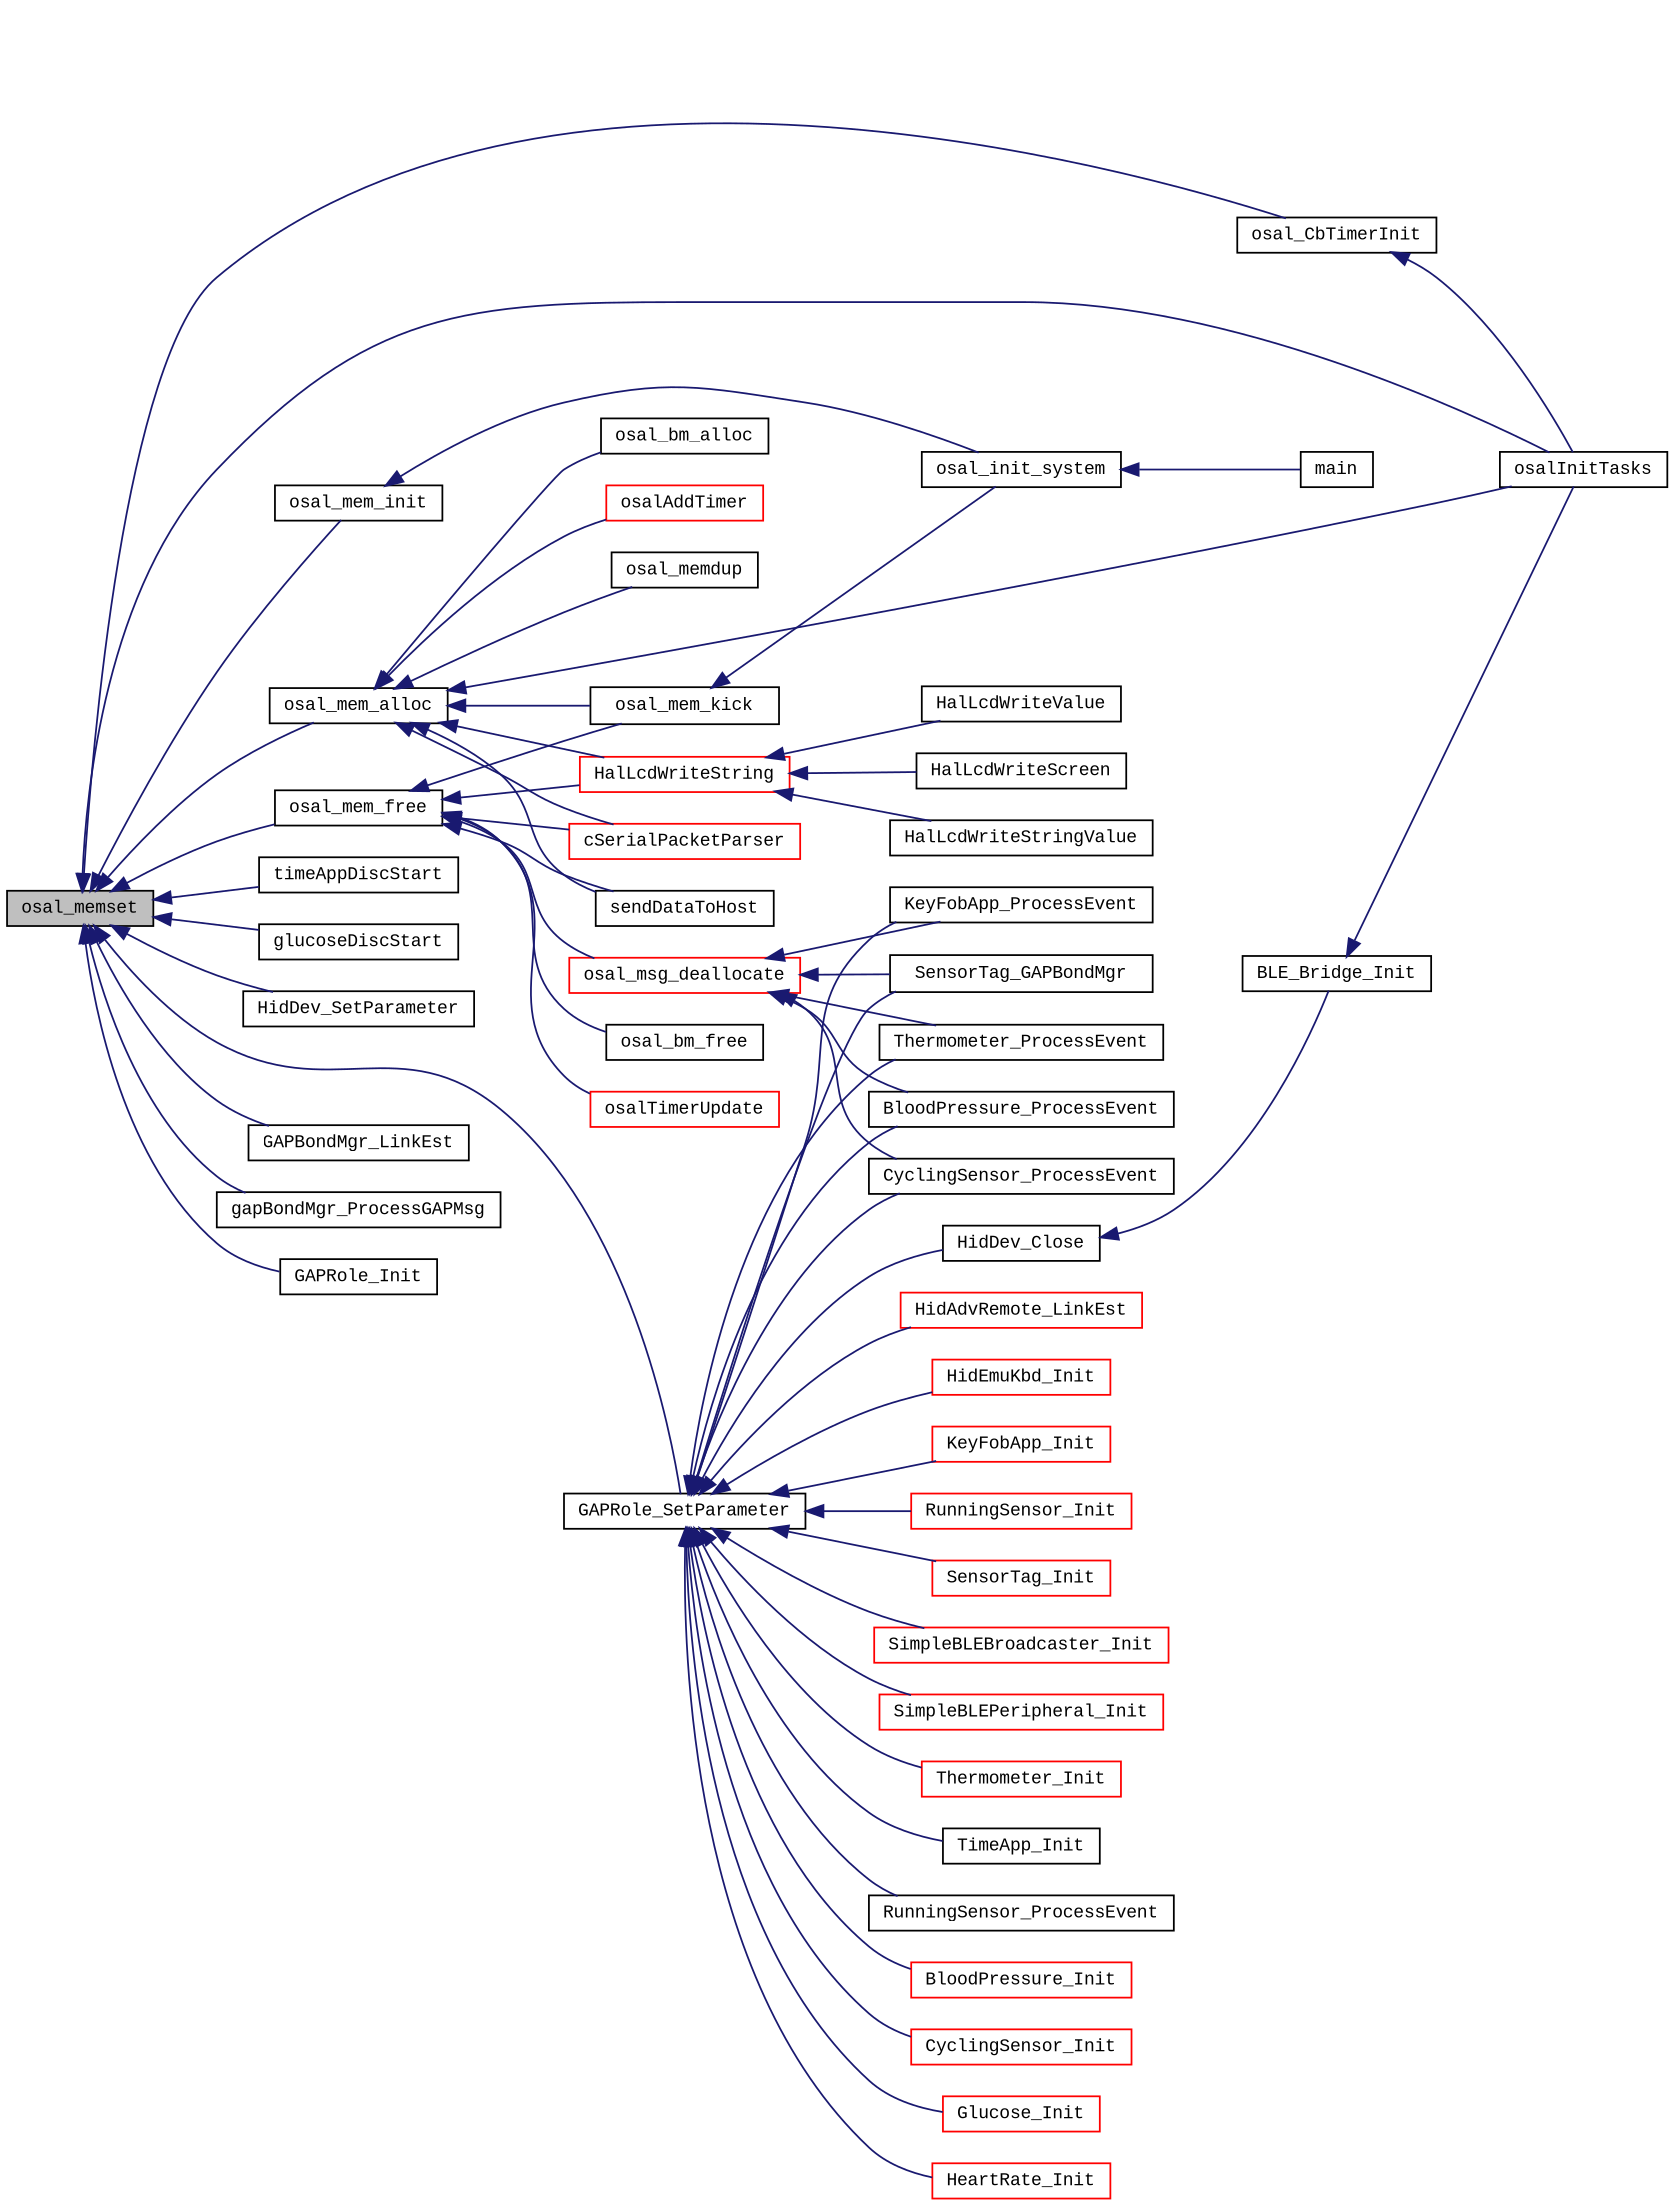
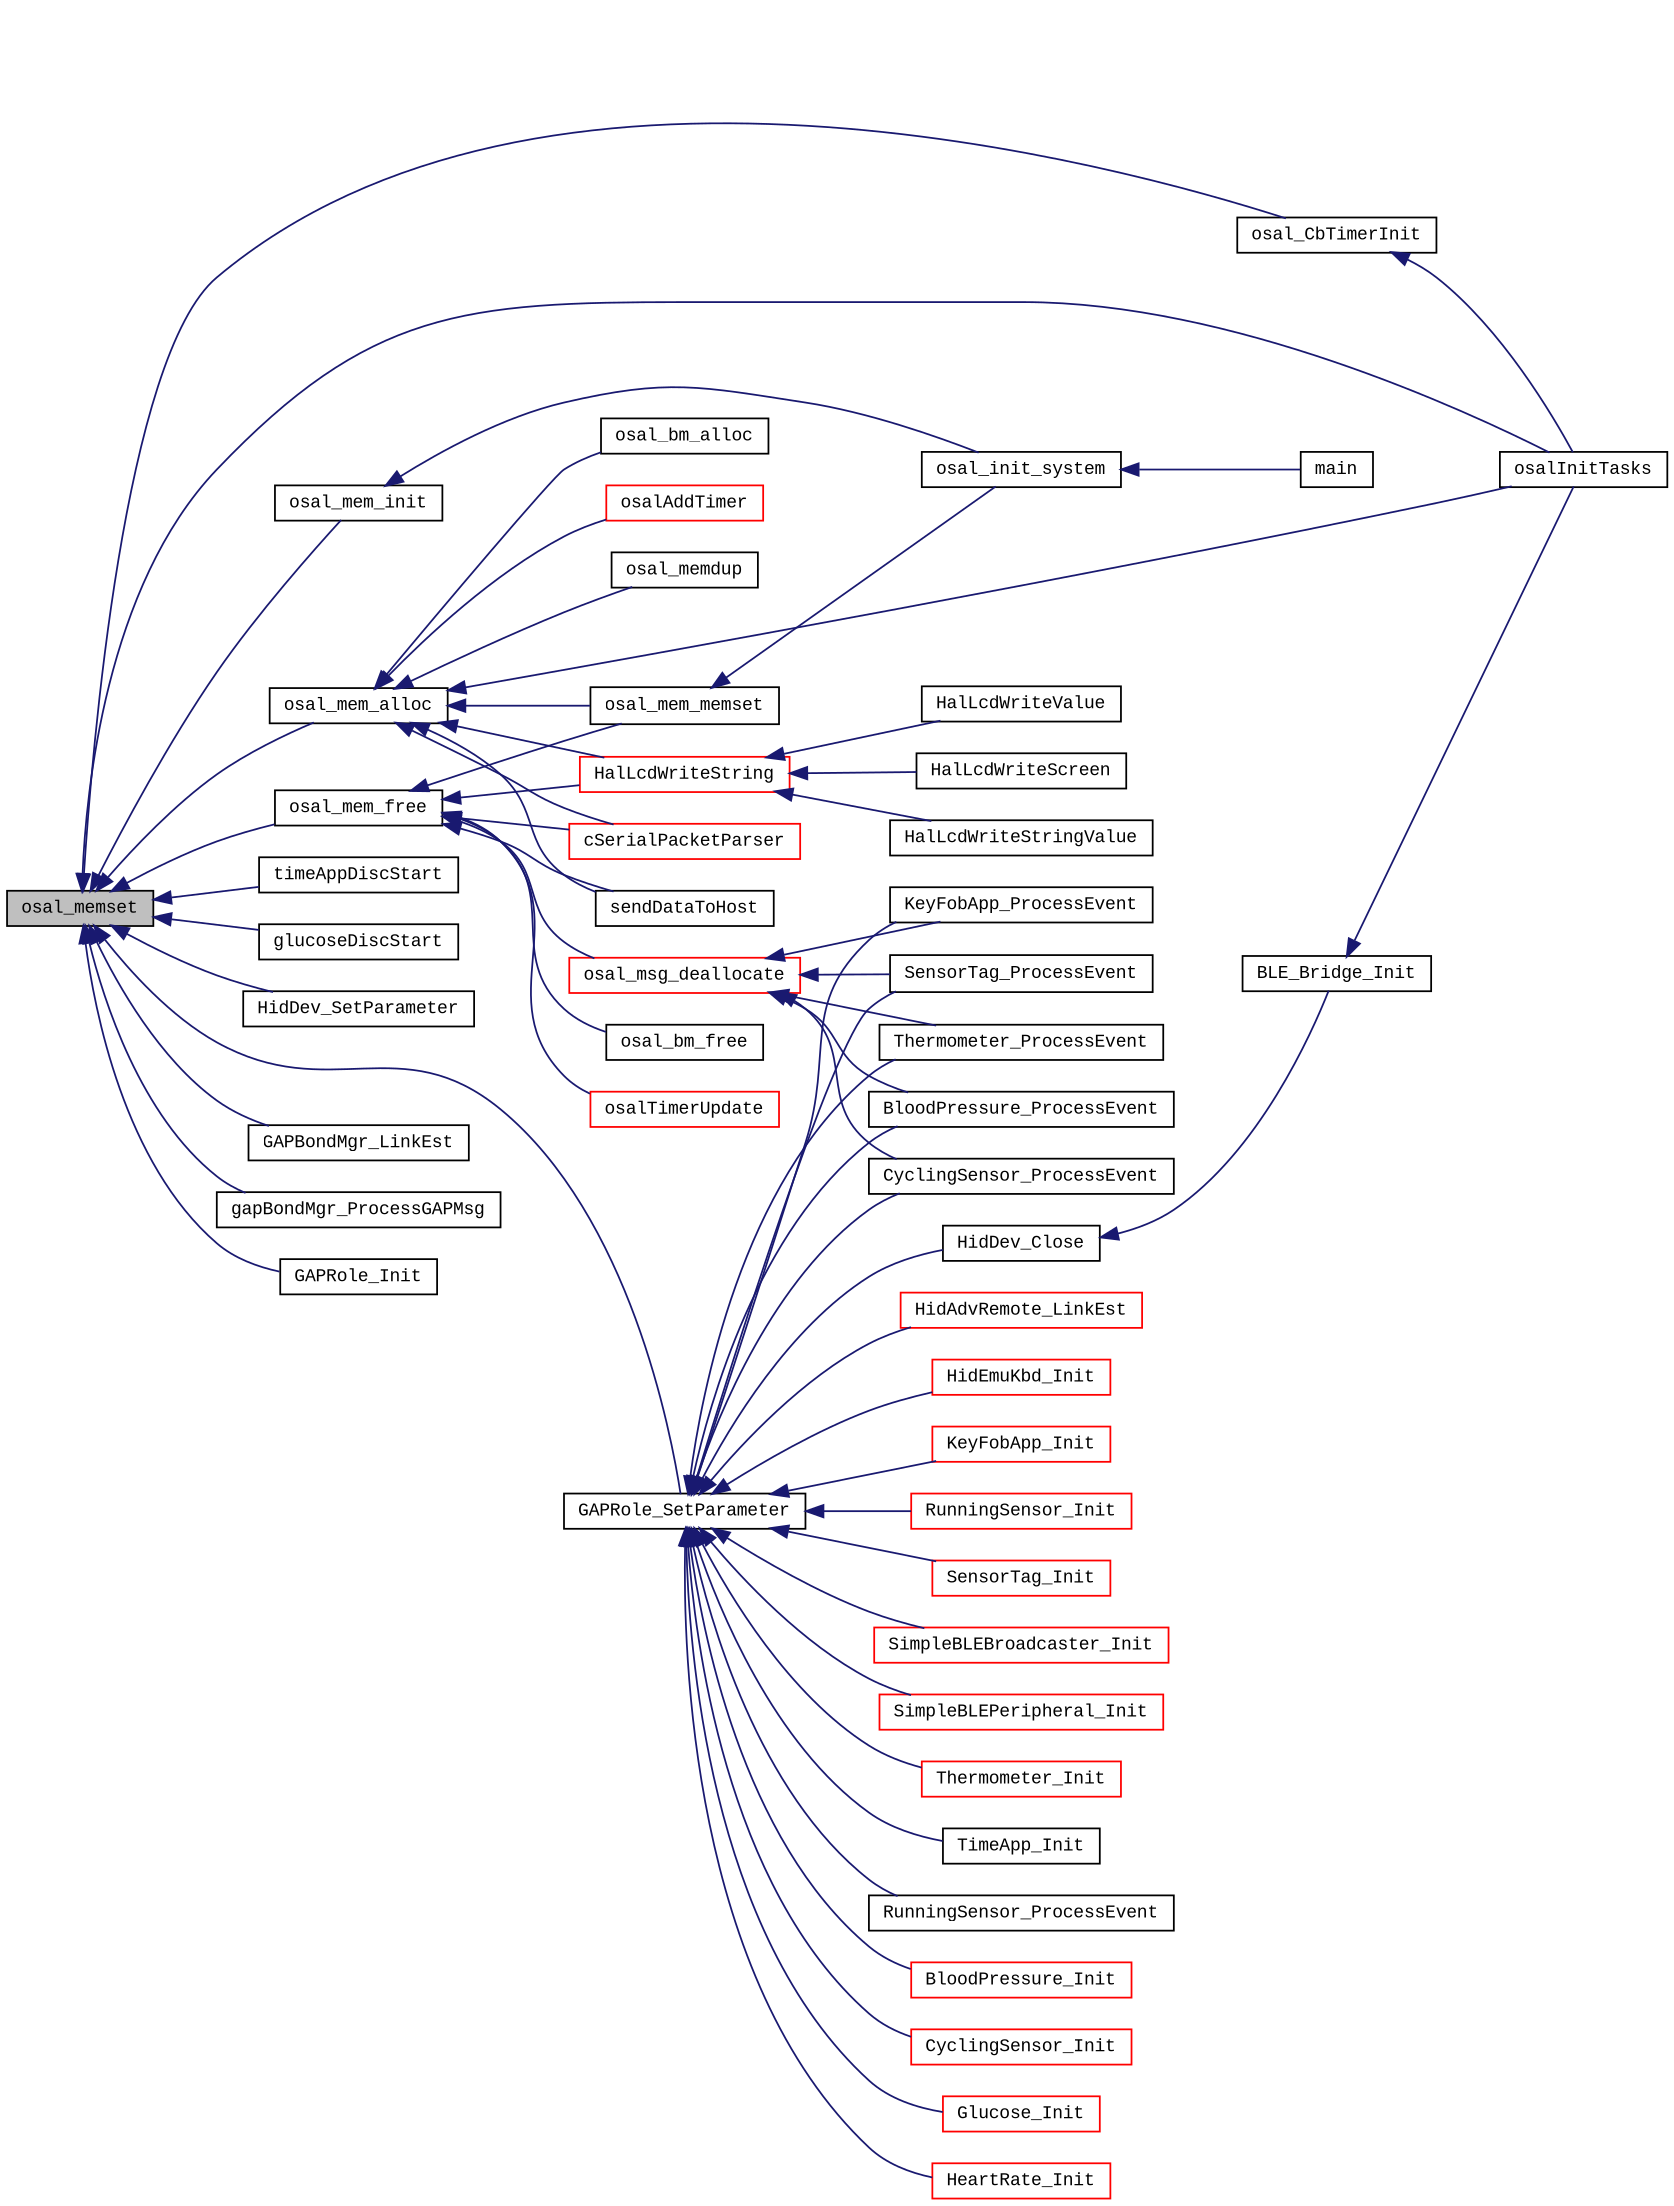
node "osal_mem_kick": label "osal_mem_kick" -> "osal_mem_memset"
node "SensorTag_GAPBondMgr": label "SensorTag_GAPBondMgr" -> "SensorTag_ProcessEvent"
